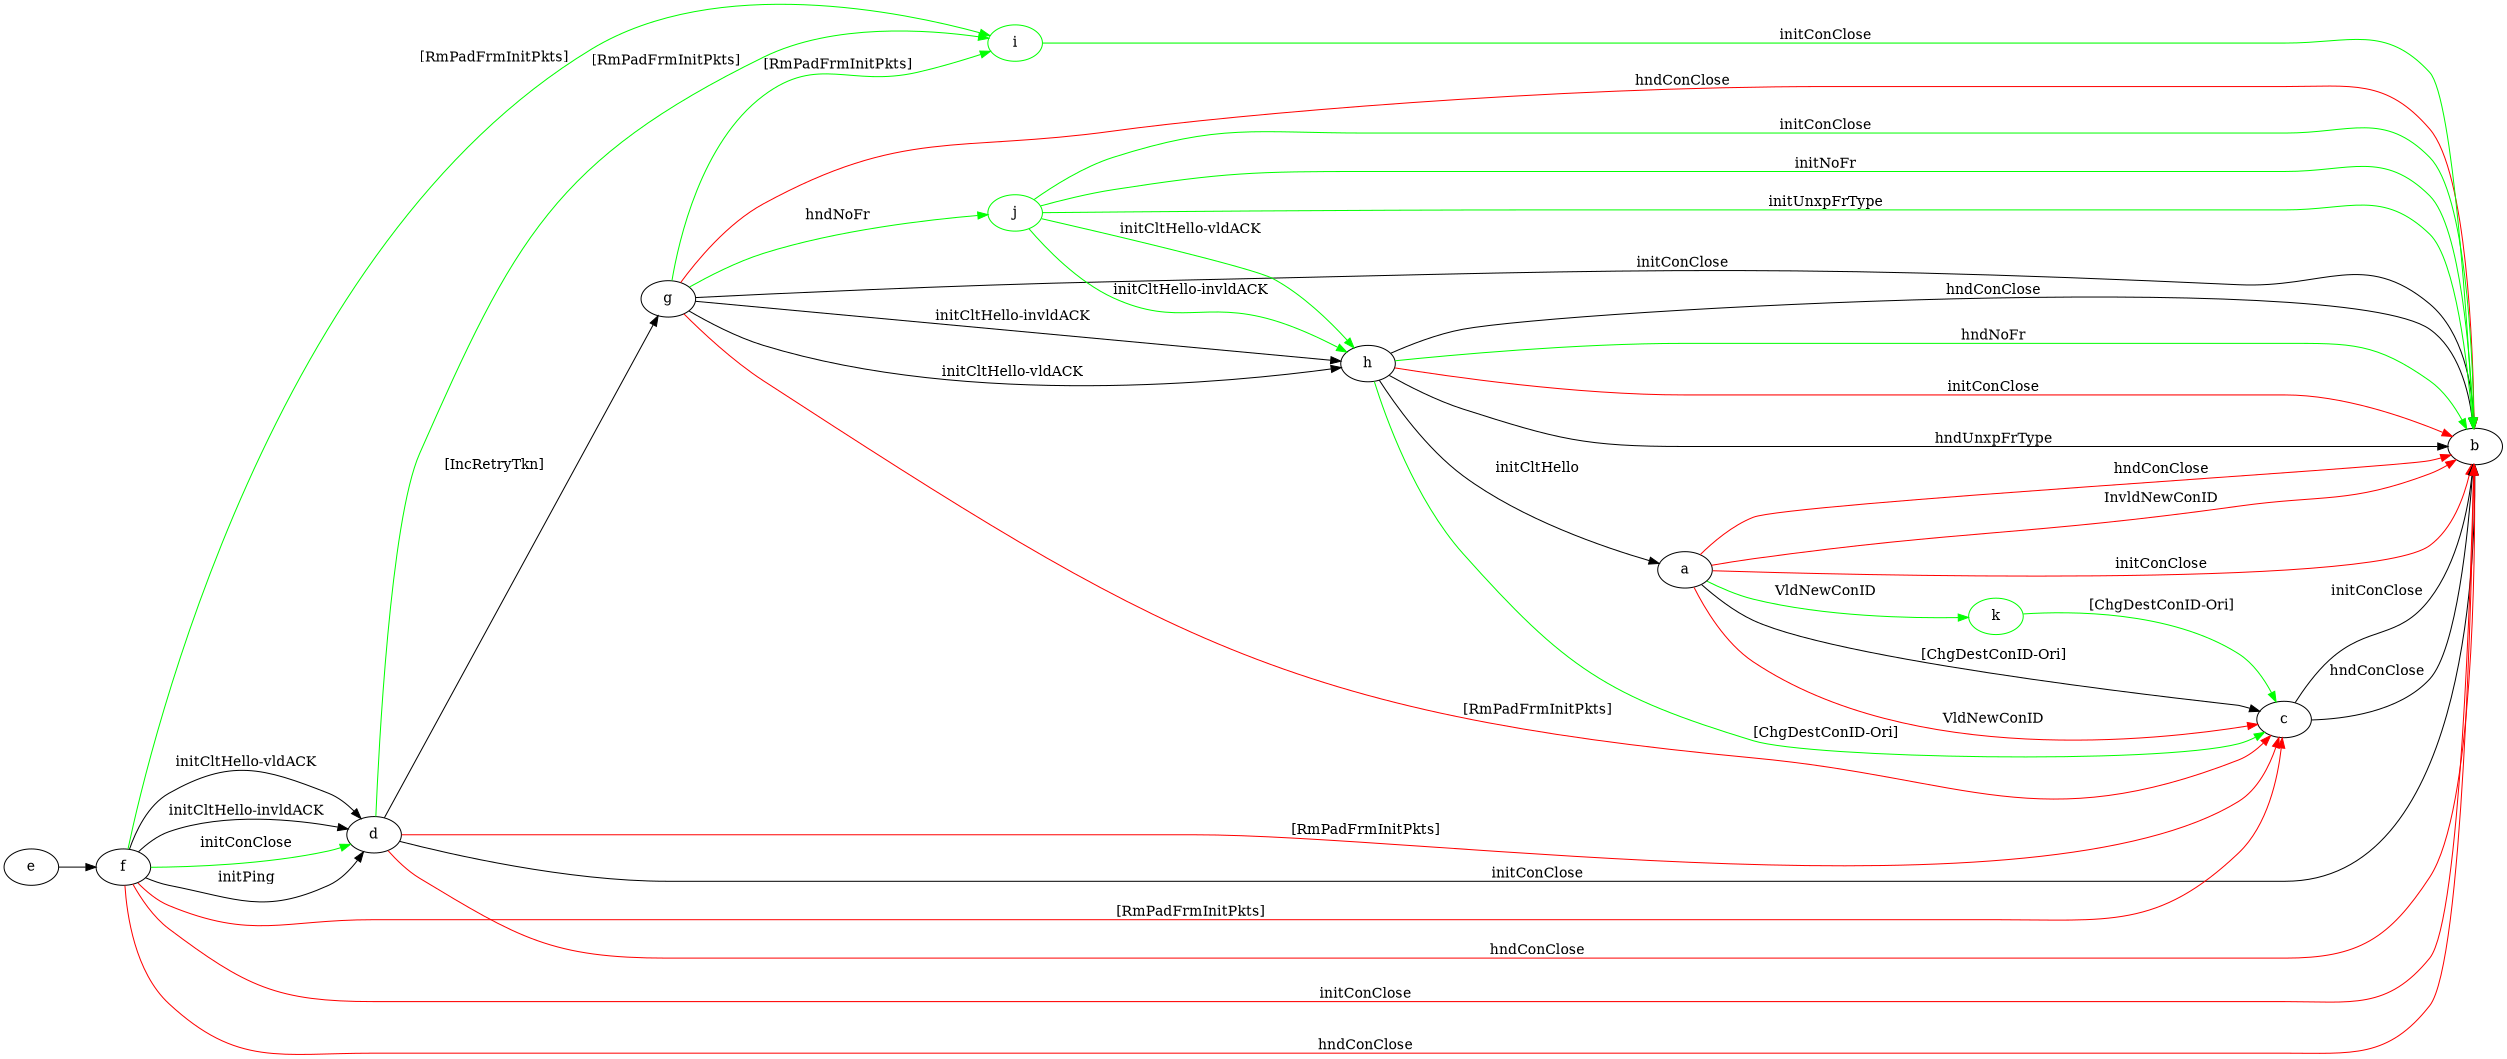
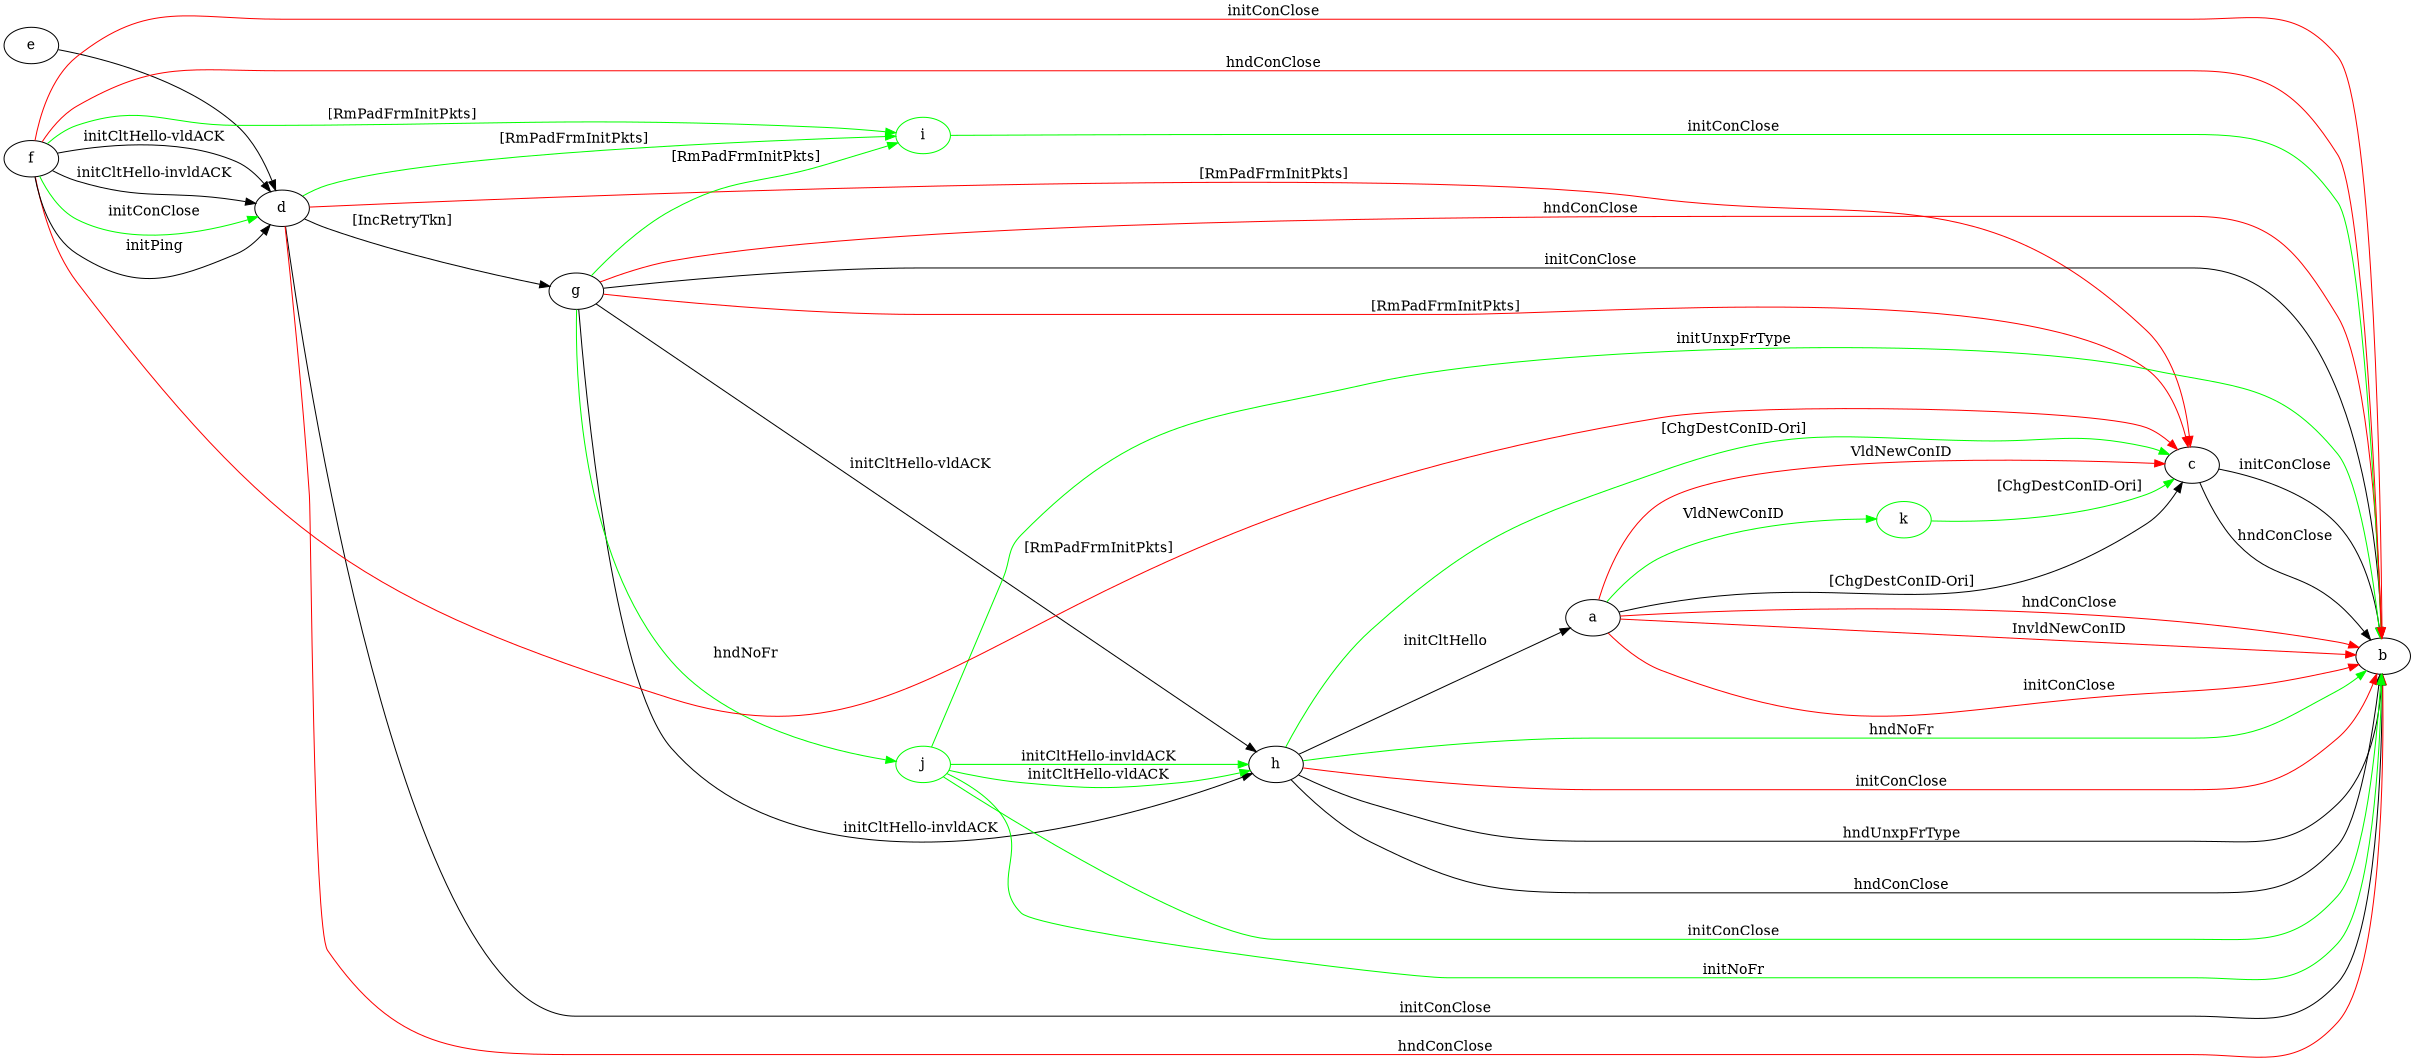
edge "e" -> "f": now "e" -> "d"
